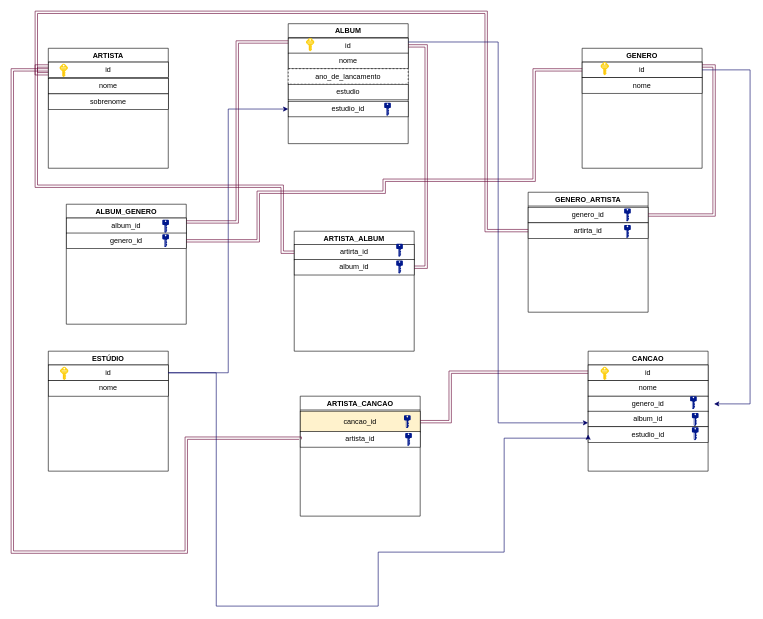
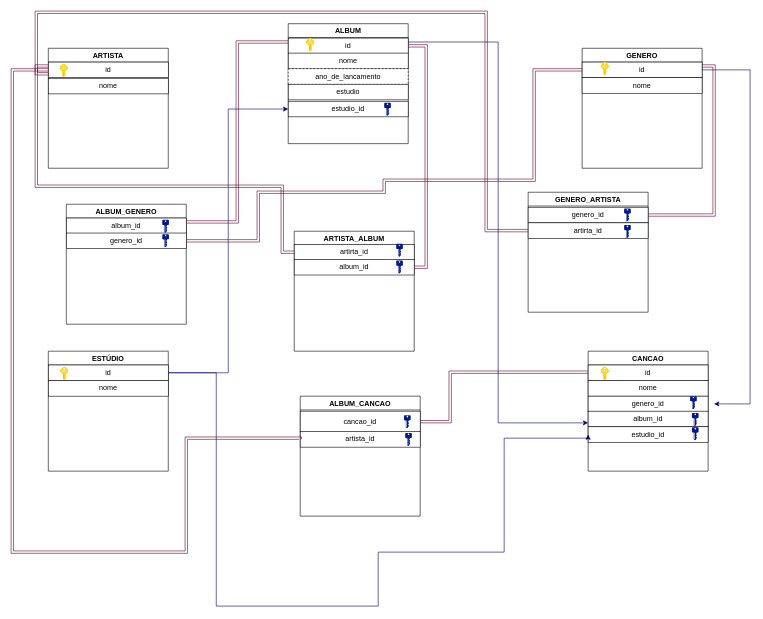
node "sobrenome": removed
node "ARTISTA_CANCAO": label "ARTISTA_CANCAO" -> "ALBUM_CANCAO"
node "cancao_id": fillcolor #fff2cc -> #ffffff
